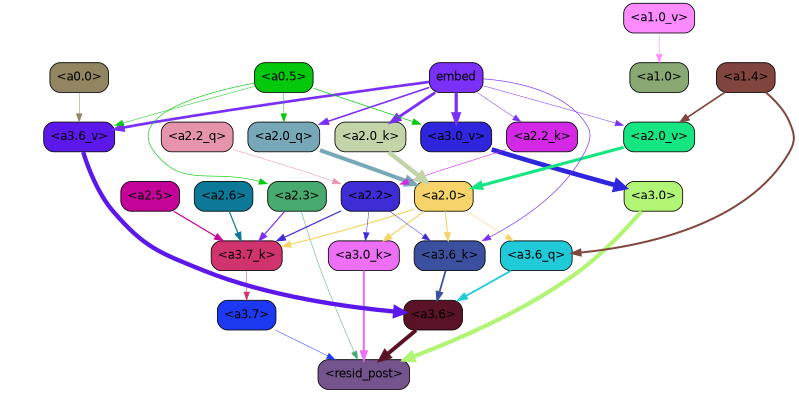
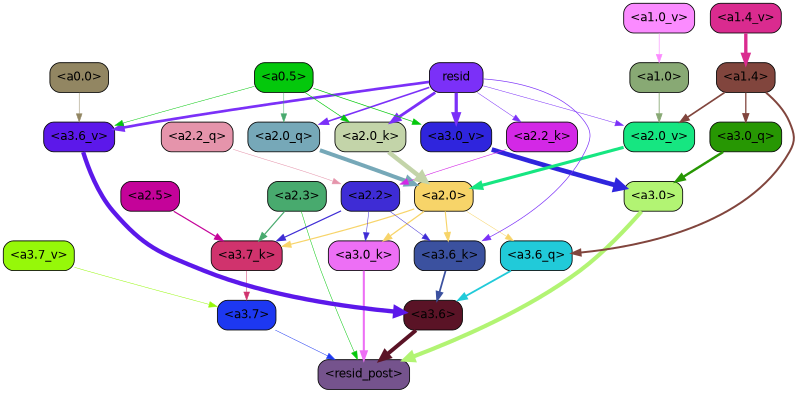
node "<a1.4_v>": added
node "embed": label "embed" -> "resid"
edge "<a1.0>" -> "<a2.0_v>": added
edge "<a0.5>" -> "<a2.0_q>": color #04c80c -> #48aa6e
node "<a3.0_q>": added
edge "<a0.5>" -> "<a2.3>": now "<a0.5>" -> "<a2.0_k>"
node "<a2.6>": removed
edge "<a2.3>" -> "<a3.7_k>": color #7b30f8 -> #48aa6e
node "<a3.7_v>": added
edge "<a2.3>" -> "<resid_post>": color #48aa6e -> #04c80c
